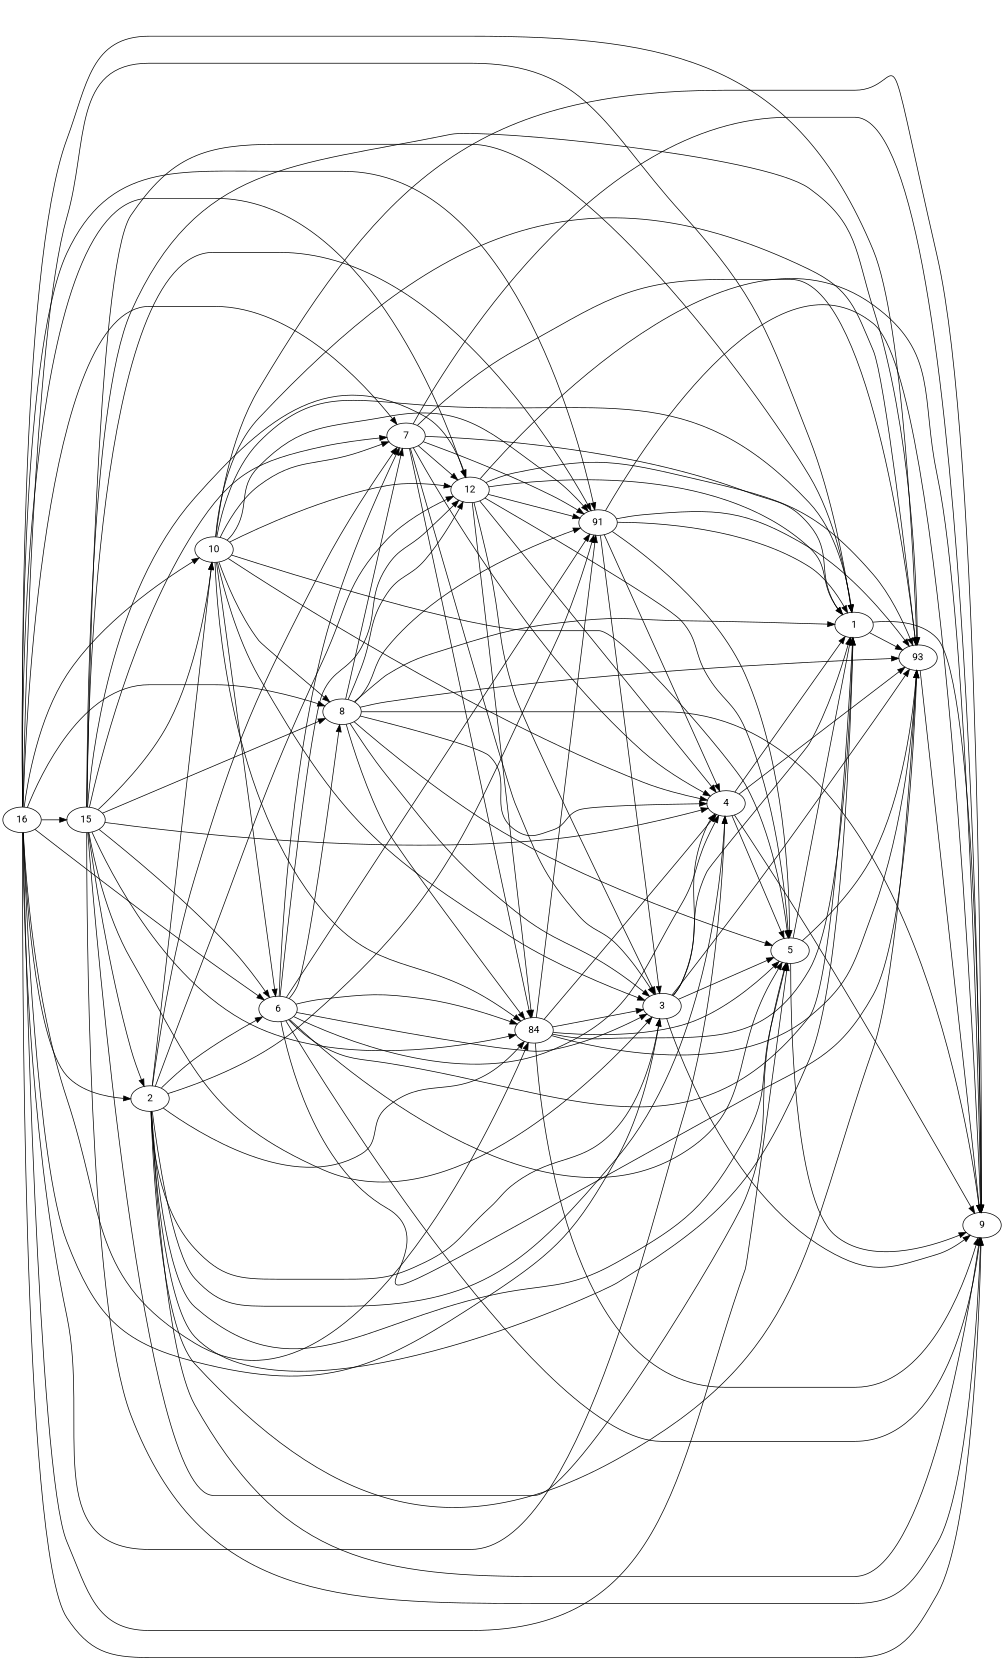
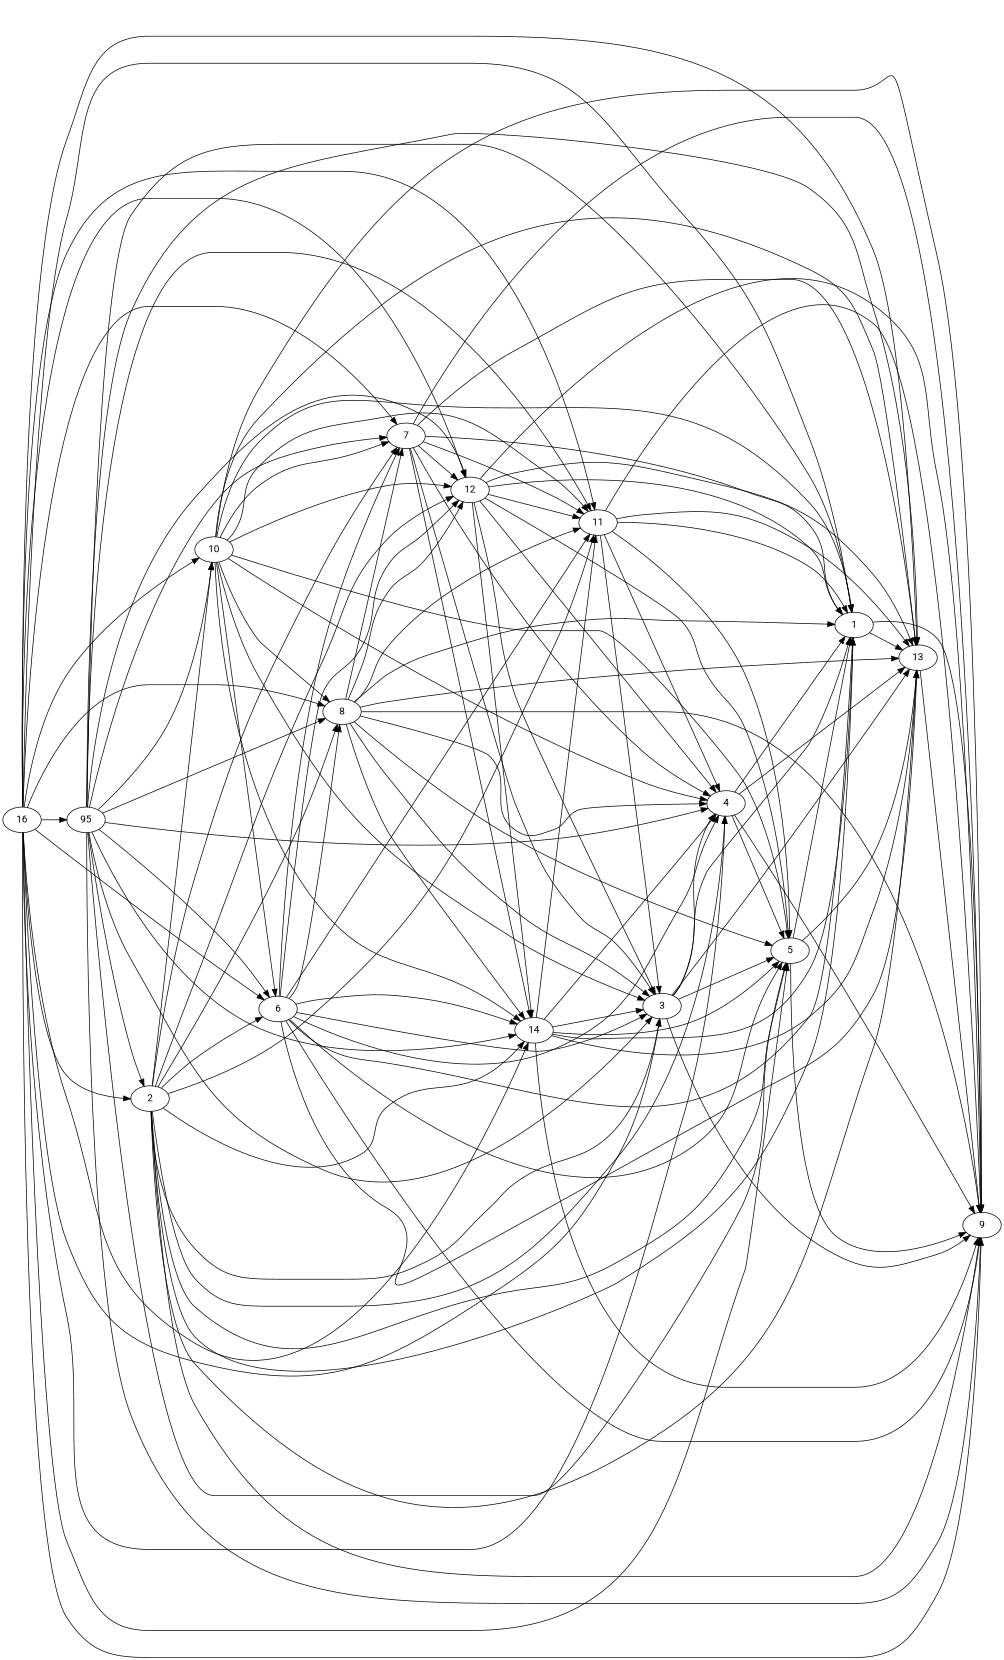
node "91": label "91" -> "11"
node "93": label "93" -> "13"
node "15": label "15" -> "95"
edge "2" -> "8": added
node "84": label "84" -> "14"
